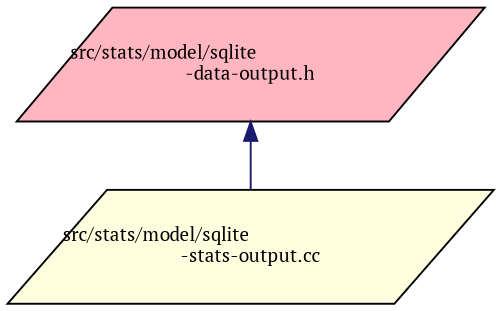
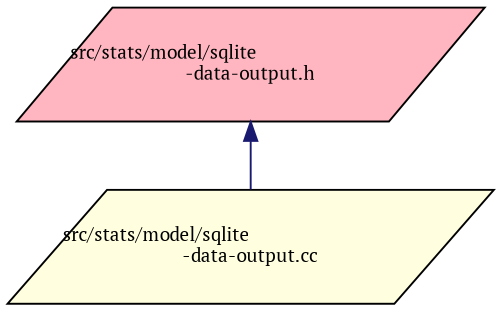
node "src/stats/model/sqlite -stats-output.cc": label "src/stats/model/sqlite -stats-output.cc" -> "src/stats/model/sqlite -data-output.cc"
